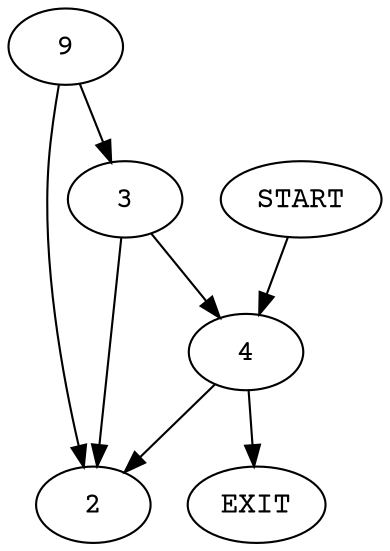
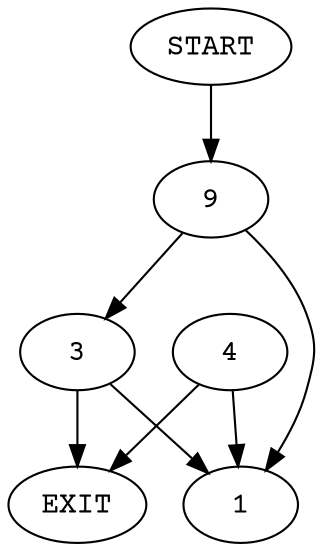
edge "START" -> "4": now "START" -> "9"
edge "3" -> "4": now "3" -> "EXIT"
node "2": label "2" -> "1"
